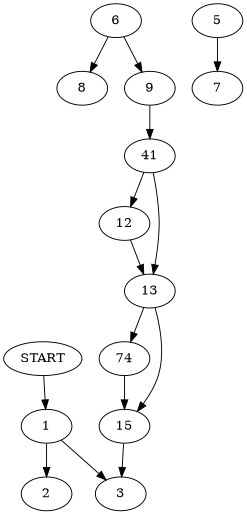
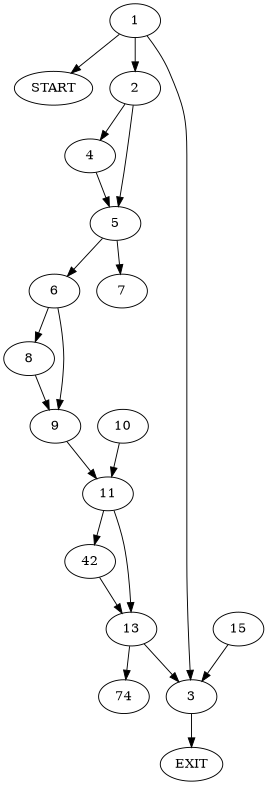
edge "2" -> "5": added
node "4": added
node "41": label "41" -> "11"
node "12": label "12" -> "42"
edge "5" -> "6": added
edge "13" -> "15": now "13" -> "3"
edge "8" -> "9": added
edge "START" -> "1": reversed
edge "74" -> "15": removed
node "10": added
node "EXIT": added
